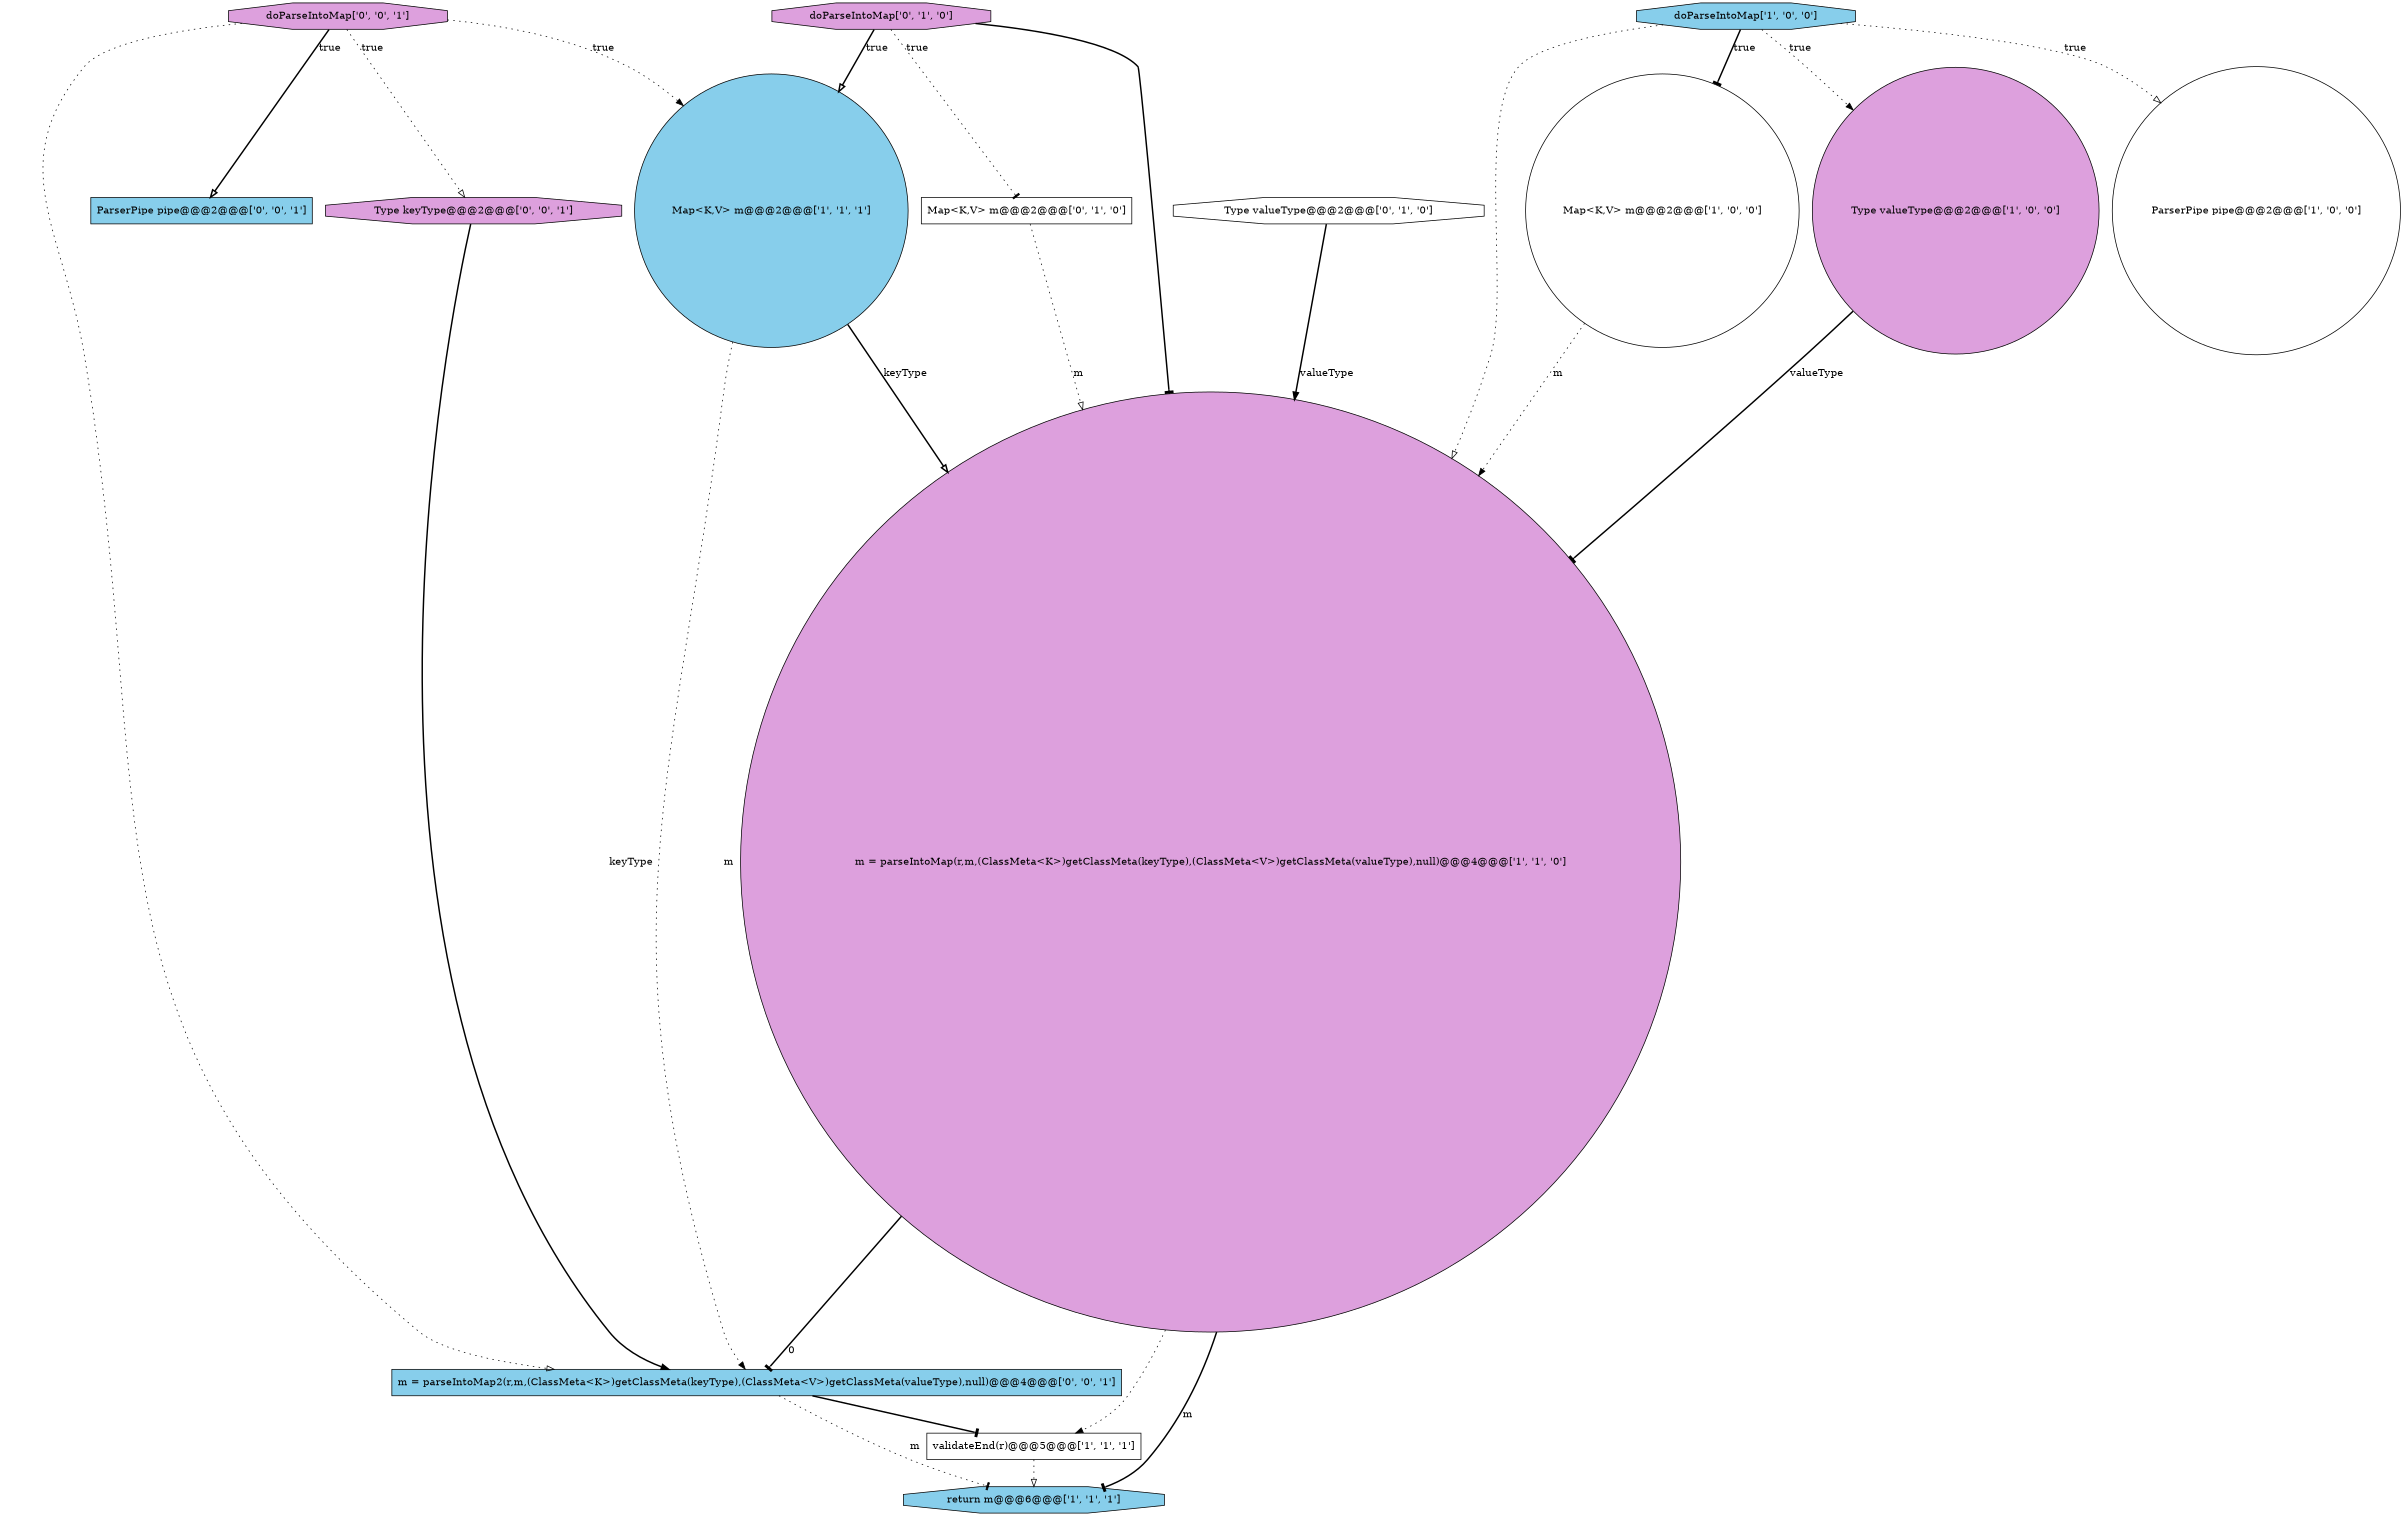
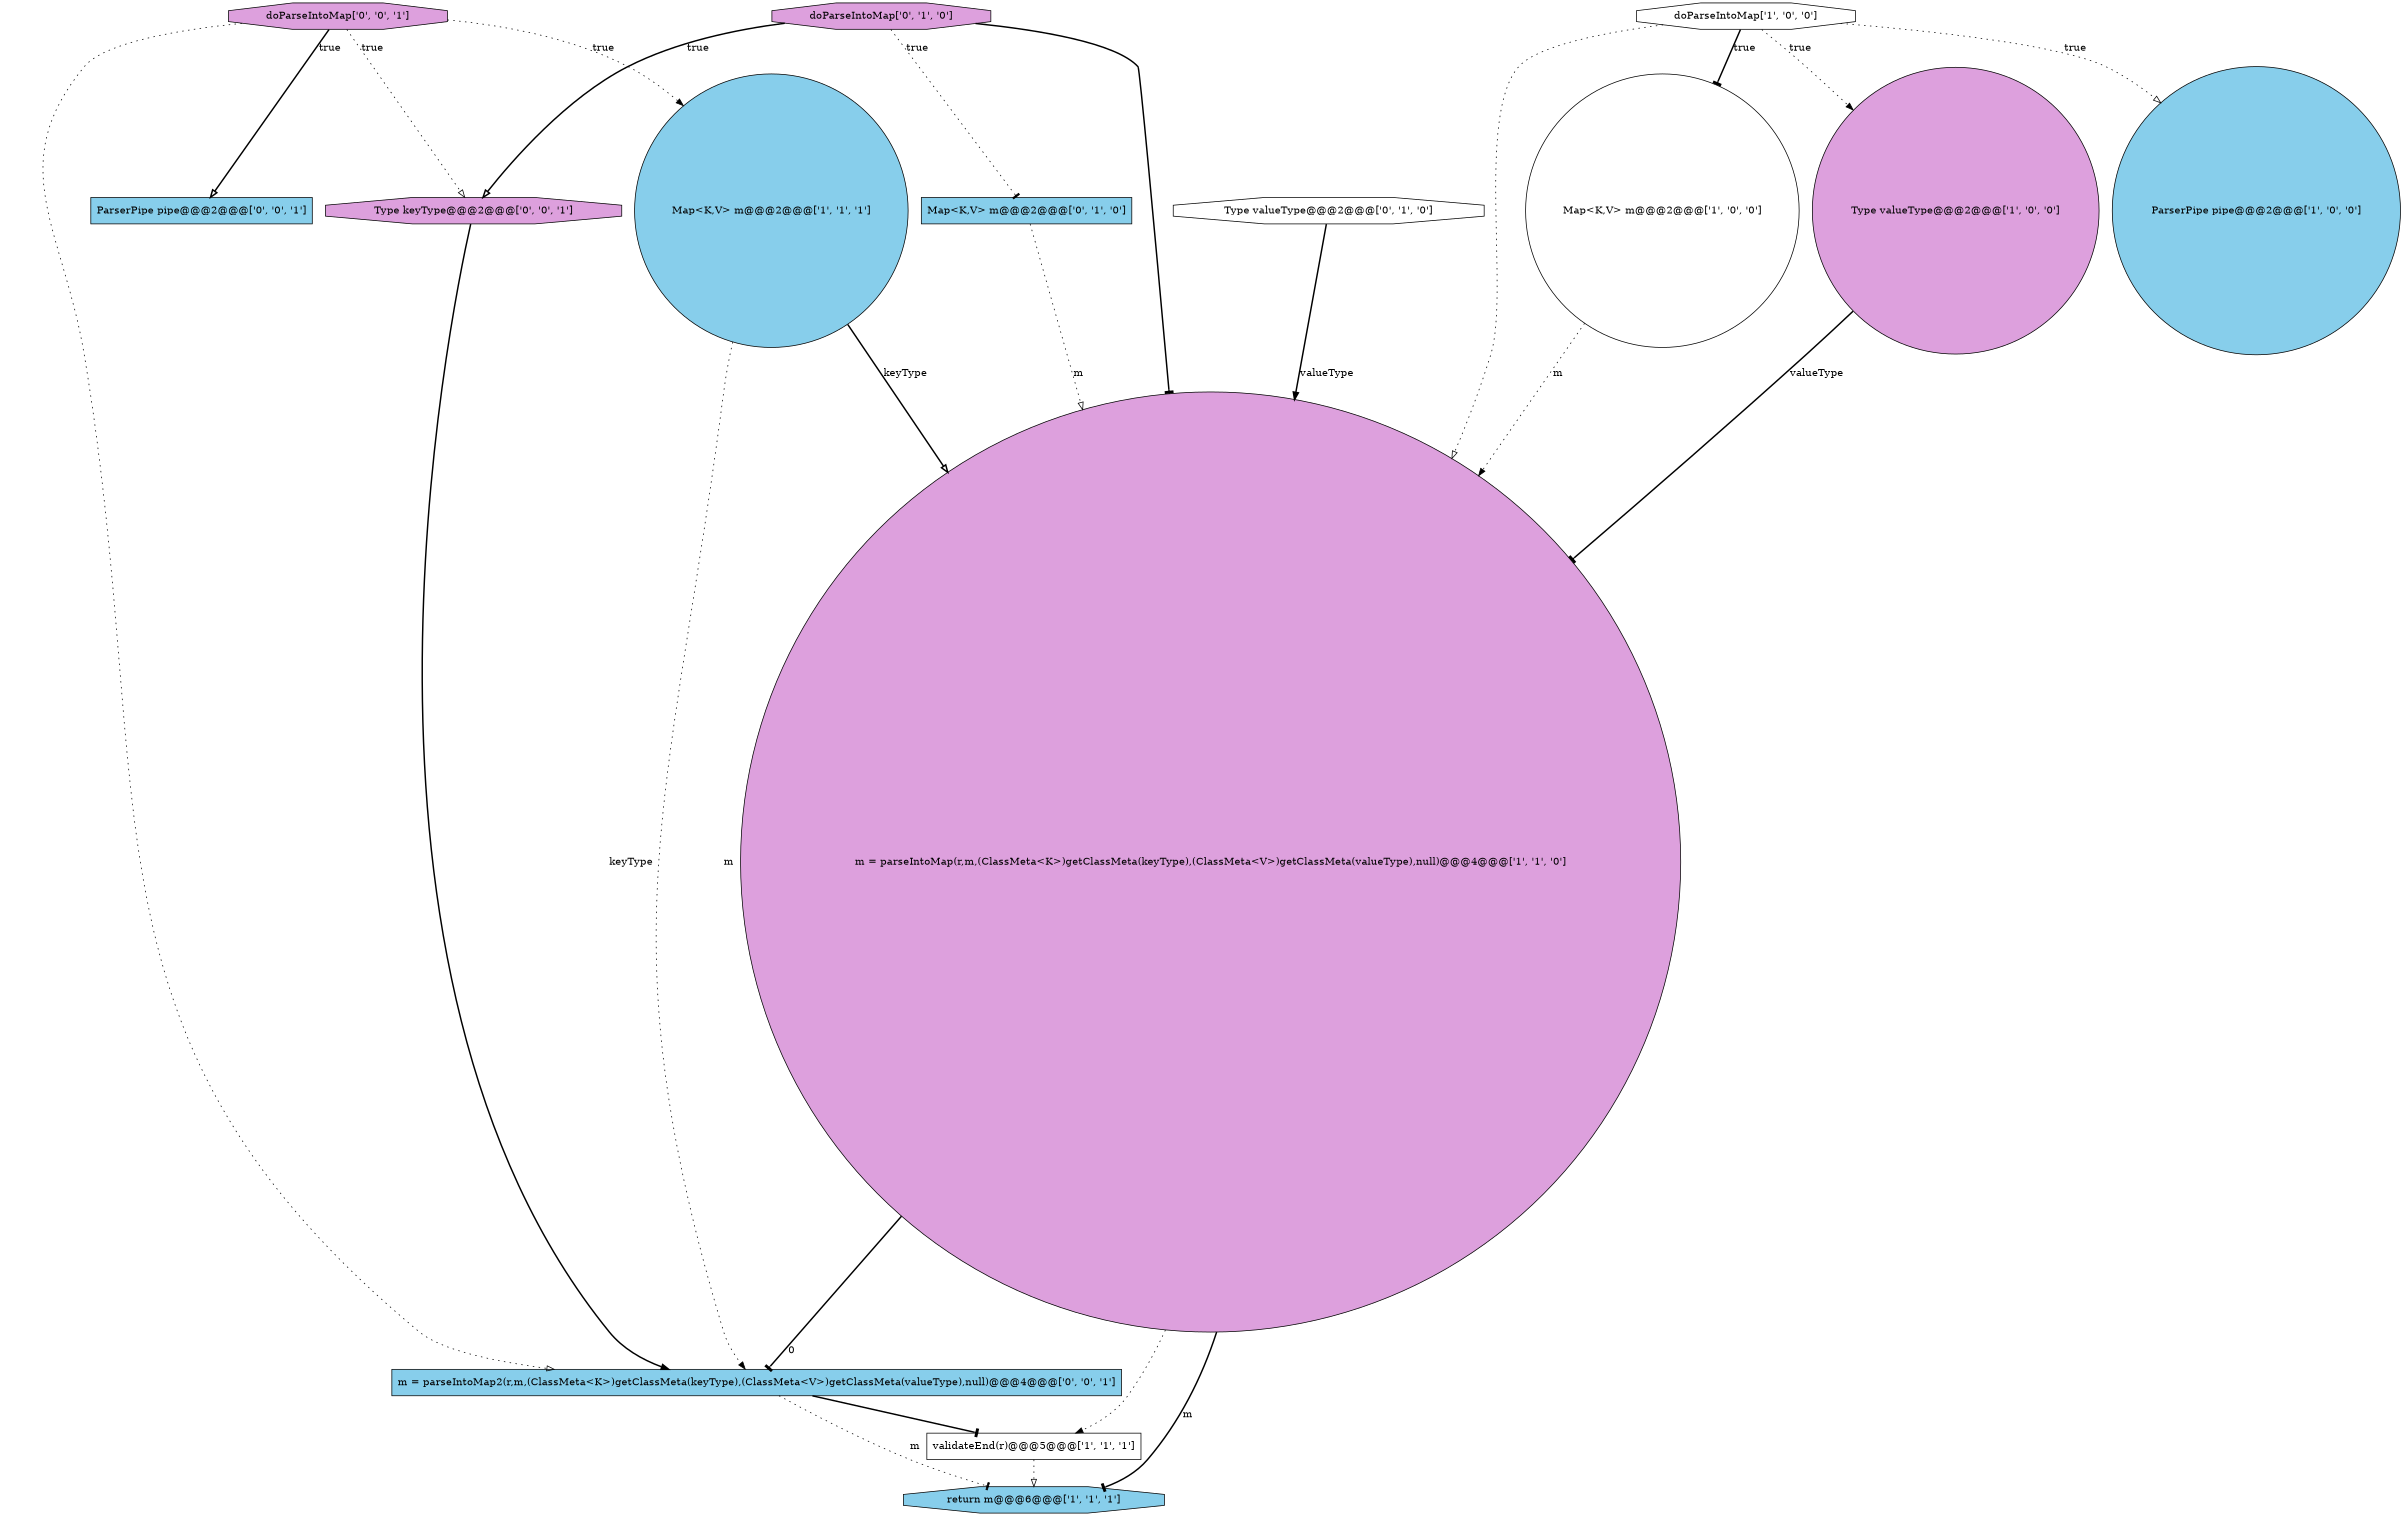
node "doParseIntoMap['1', '0', '0']": fillcolor skyblue -> white
edge "doParseIntoMap['0', '1', '0']" -> "Map<K,V> m@@@2@@@['1', '1', '1']": now "doParseIntoMap['0', '1', '0']" -> "Type keyType@@@2@@@['0', '0', '1']"
node "Map<K,V> m@@@2@@@['0', '1', '0']": fillcolor white -> skyblue
node "ParserPipe pipe@@@2@@@['1', '0', '0']": fillcolor white -> skyblue
